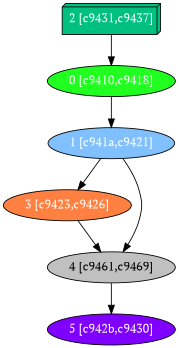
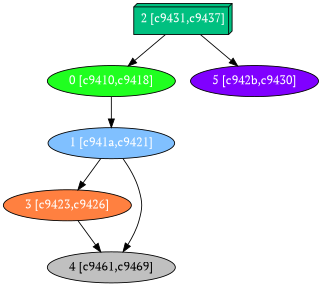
edge "4 [c9461,c9469]" -> "5 [c942b,c9430]": now "2 [c9431,c9437]" -> "5 [c942b,c9430]"
